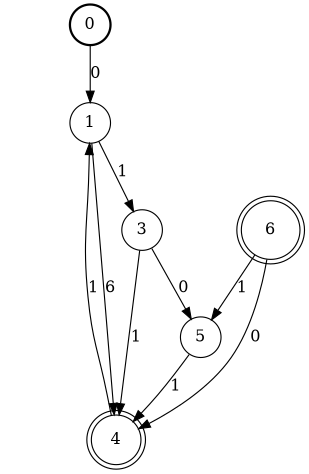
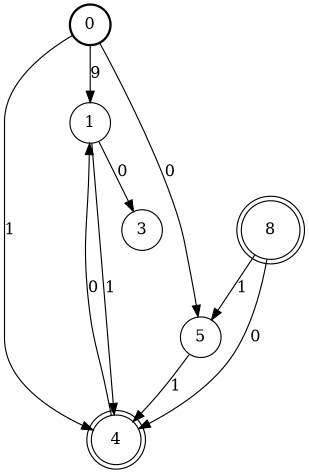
edge "0" -> "1": label "0" -> "9"
edge "1" -> "3": label "1" -> "0"
node "6": label "6" -> "8"
edge "3" -> "5": now "0" -> "5"
edge "4" -> "1": label "1" -> "0"
edge "1" -> "4": label "6" -> "1"
edge "3" -> "4": now "0" -> "4"
